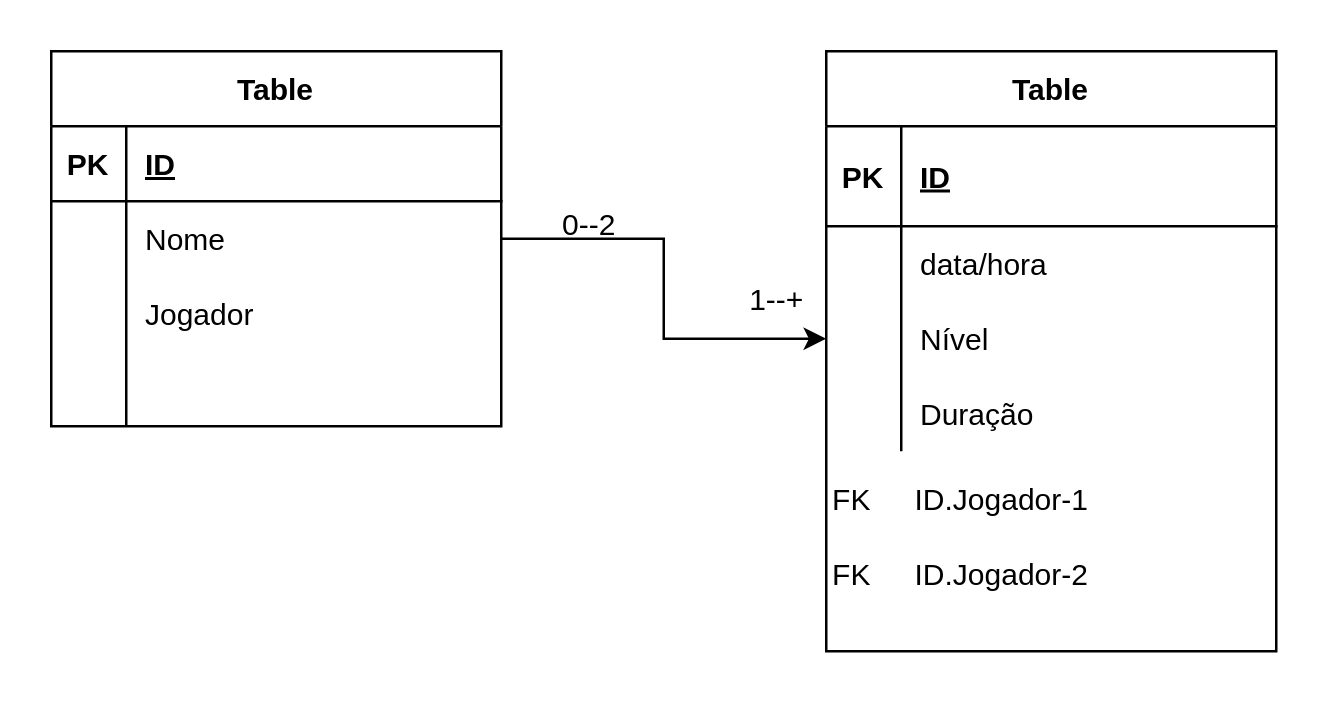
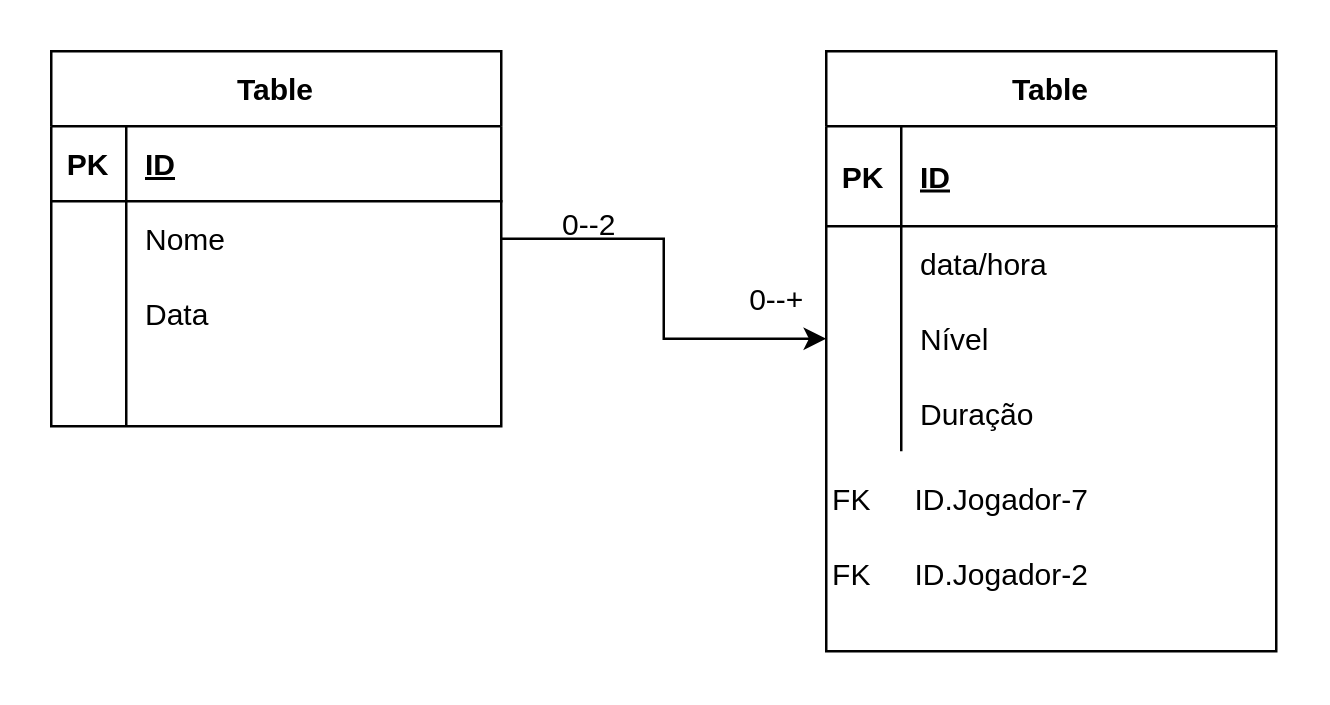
node "1--+": label "1--+" -> "0--+"
node "Jogador": label "Jogador" -> "Data"
node "ID.Jogador-1": label "ID.Jogador-1" -> "ID.Jogador-7"
